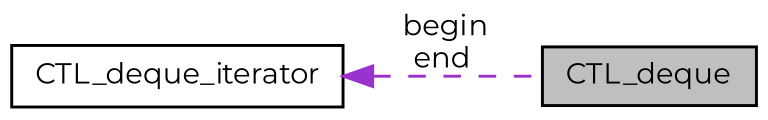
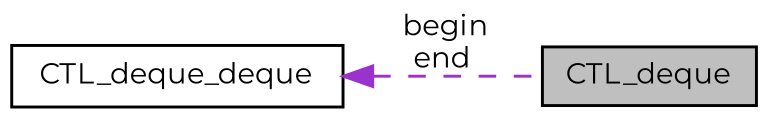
node "CTL_deque_iterator": label "CTL_deque_iterator" -> "CTL_deque_deque"
